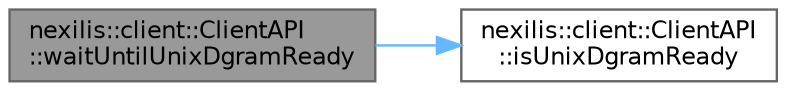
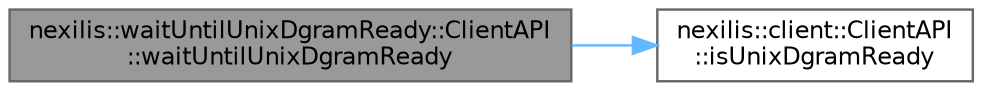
node "nexilis::client::ClientAPI ::waitUntilUnixDgramReady": label "nexilis::client::ClientAPI ::waitUntilUnixDgramReady" -> "nexilis::waitUntilUnixDgramReady::ClientAPI ::waitUntilUnixDgramReady"
